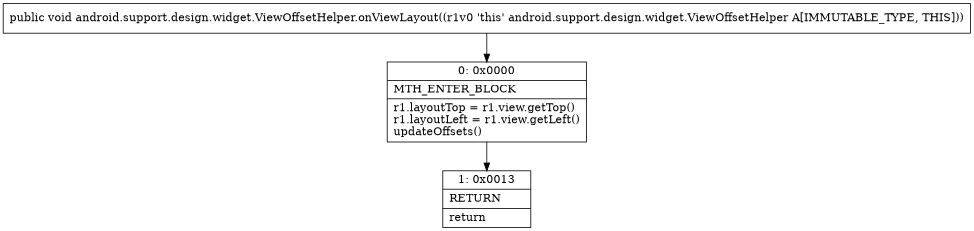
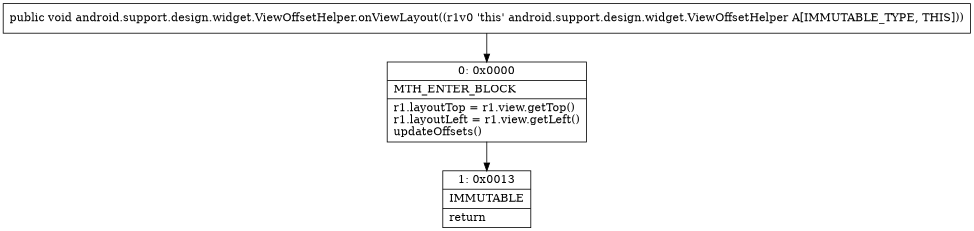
node "1: 0x0013": text "RETURN" -> "IMMUTABLE"
